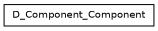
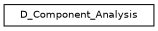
node "D_Component_Component": label "D_Component_Component" -> "D_Component_Analysis"
